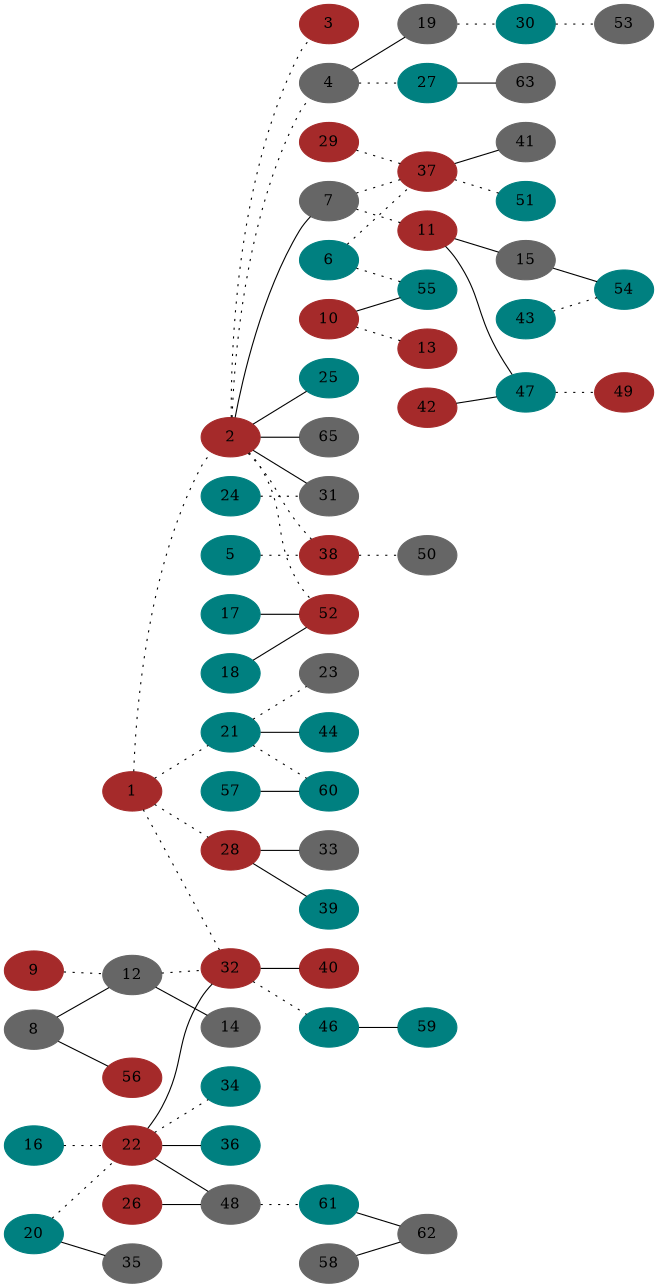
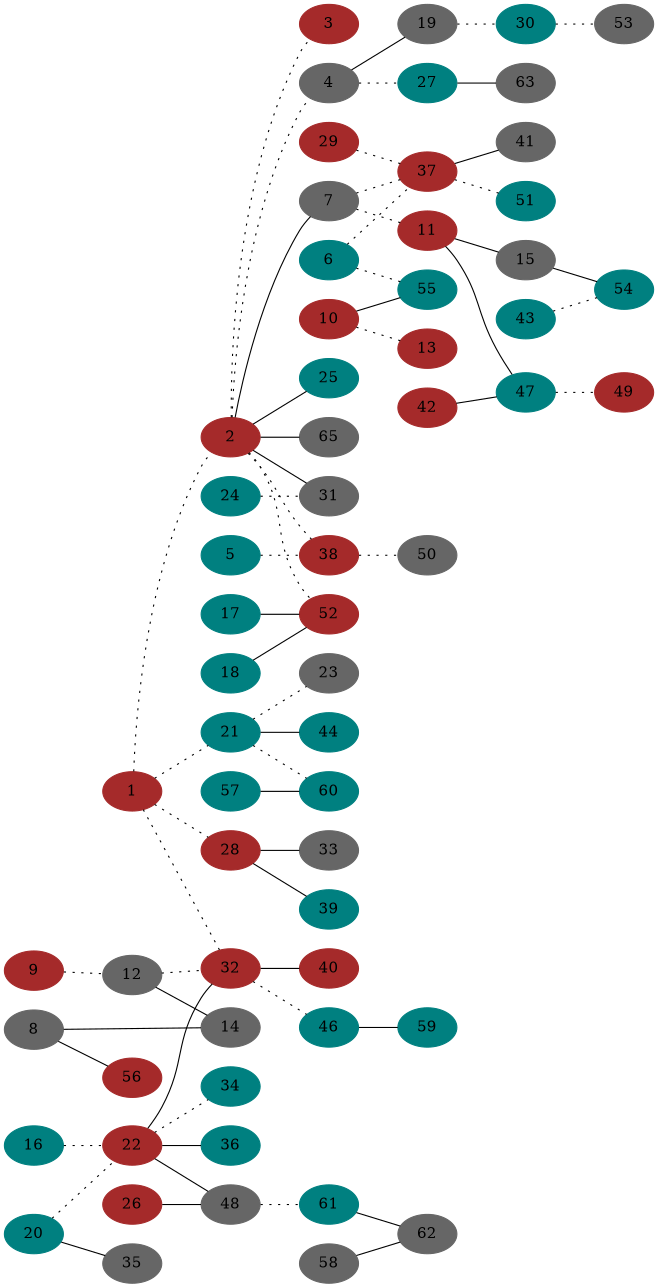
edge "12" -- "8": now "14" -- "8"
